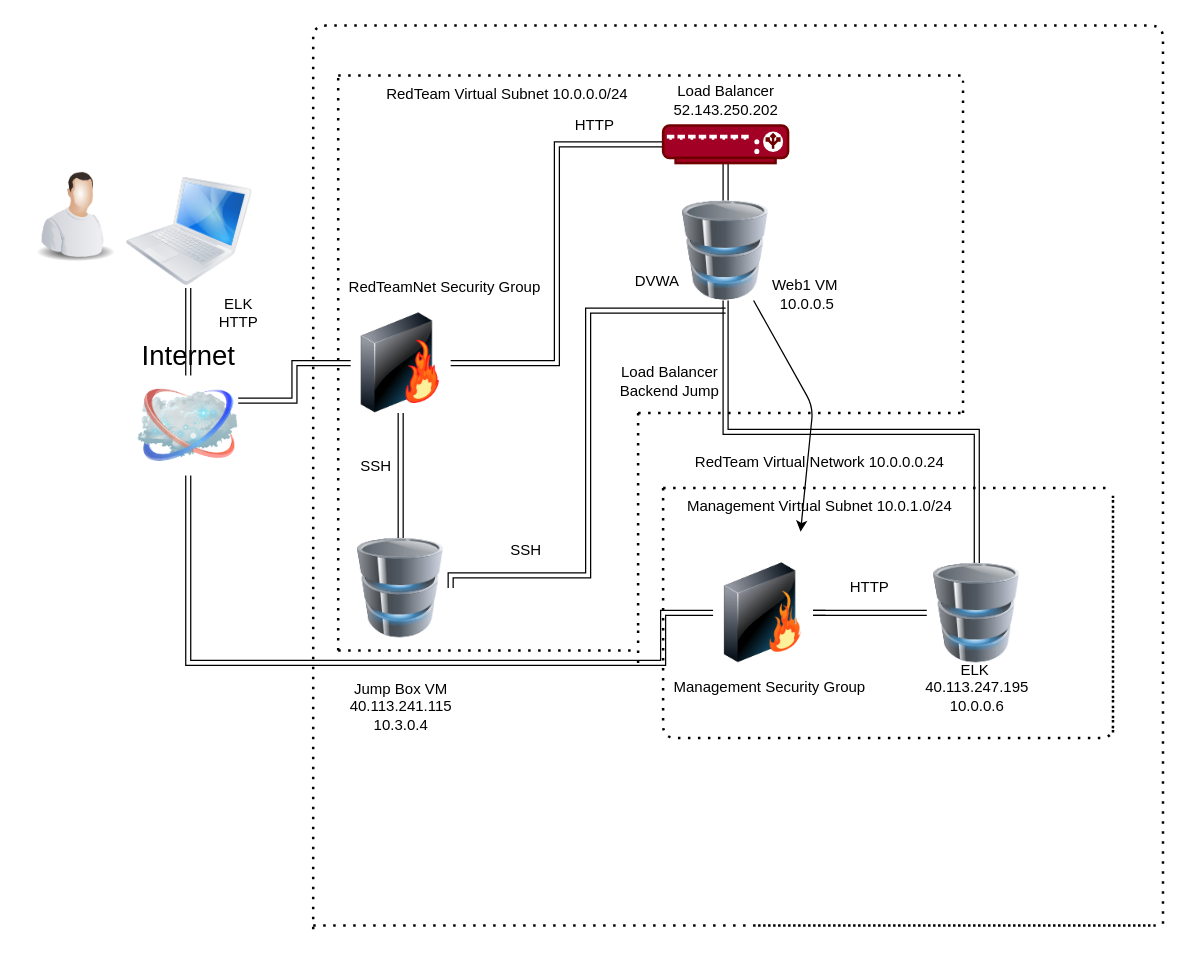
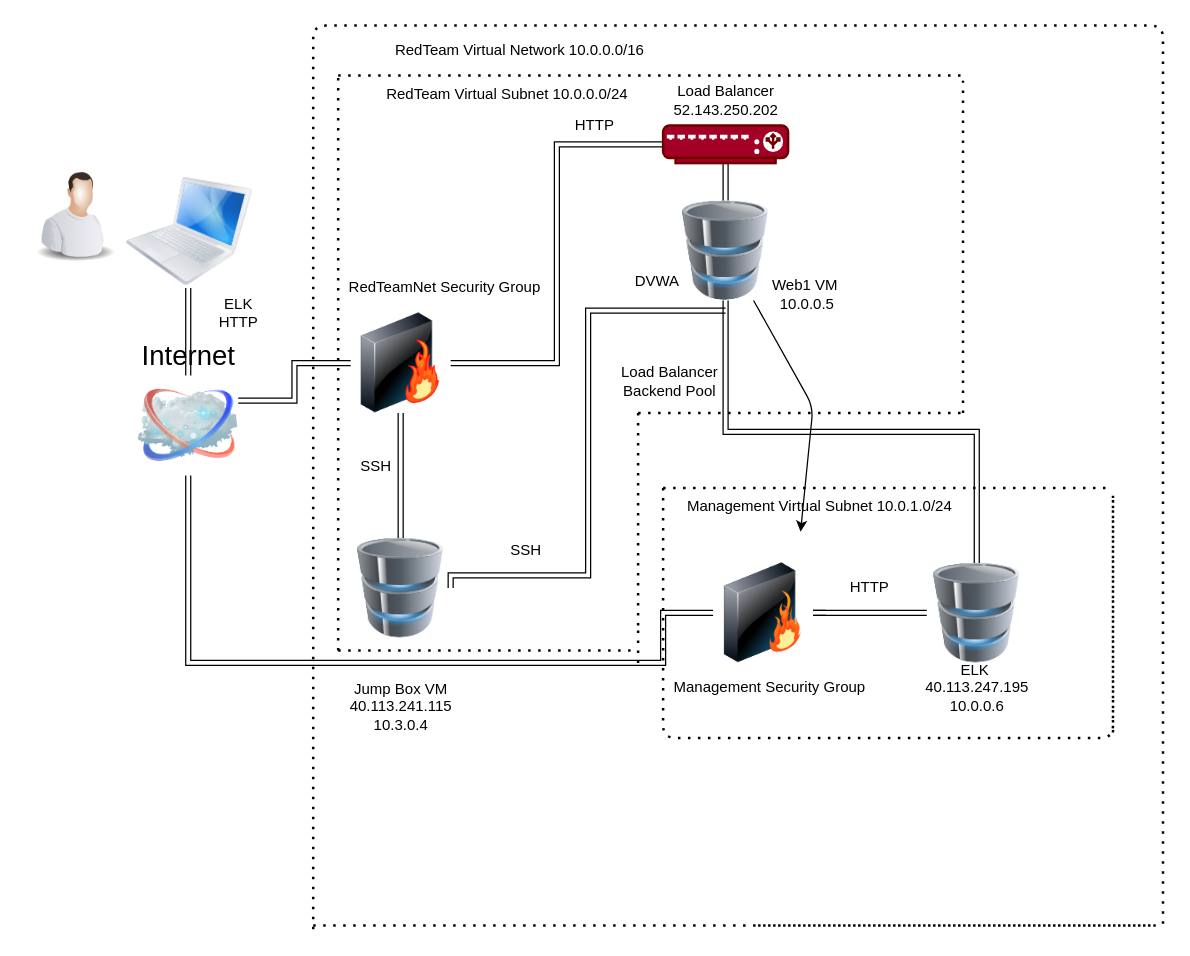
node "RedTeam Virtual Network 10.0.0.0/16": added
node "Load Balancer Backend Jump": label "Load Balancer Backend Jump" -> "Load Balancer Backend Pool"
node "RedTeam Virtual Network 10.0.0.0.24": removed
